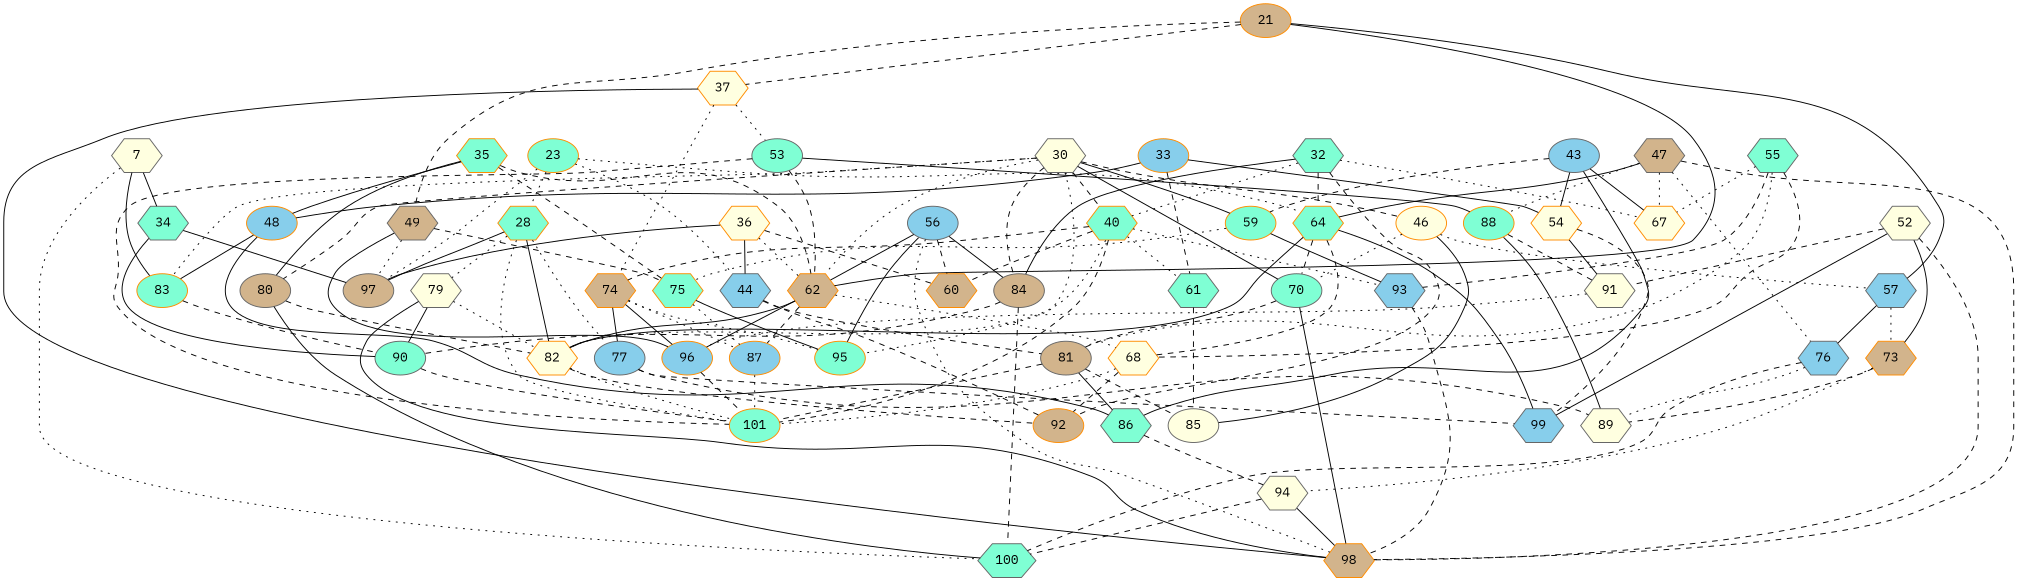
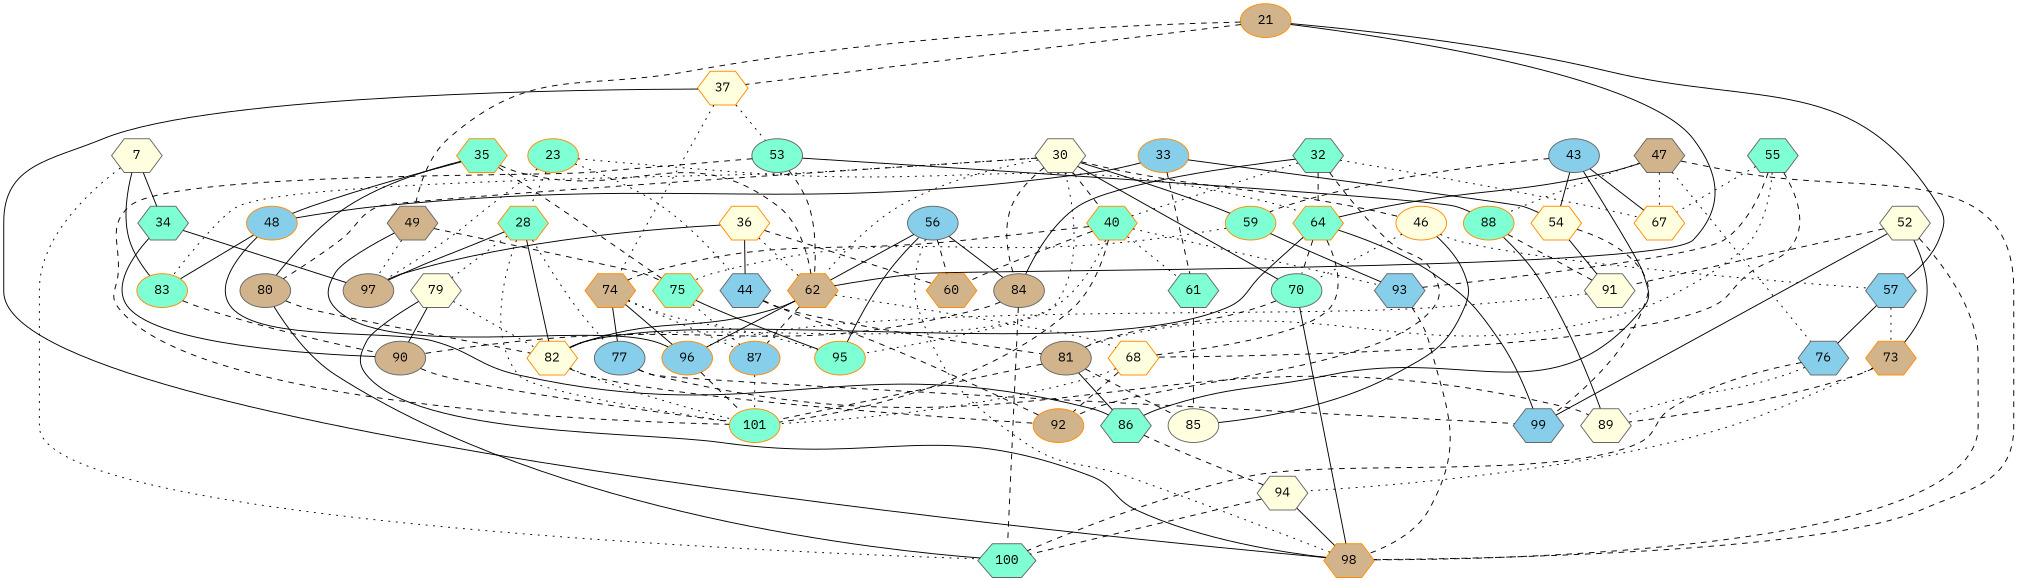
node "90": fillcolor aquamarine -> tan
